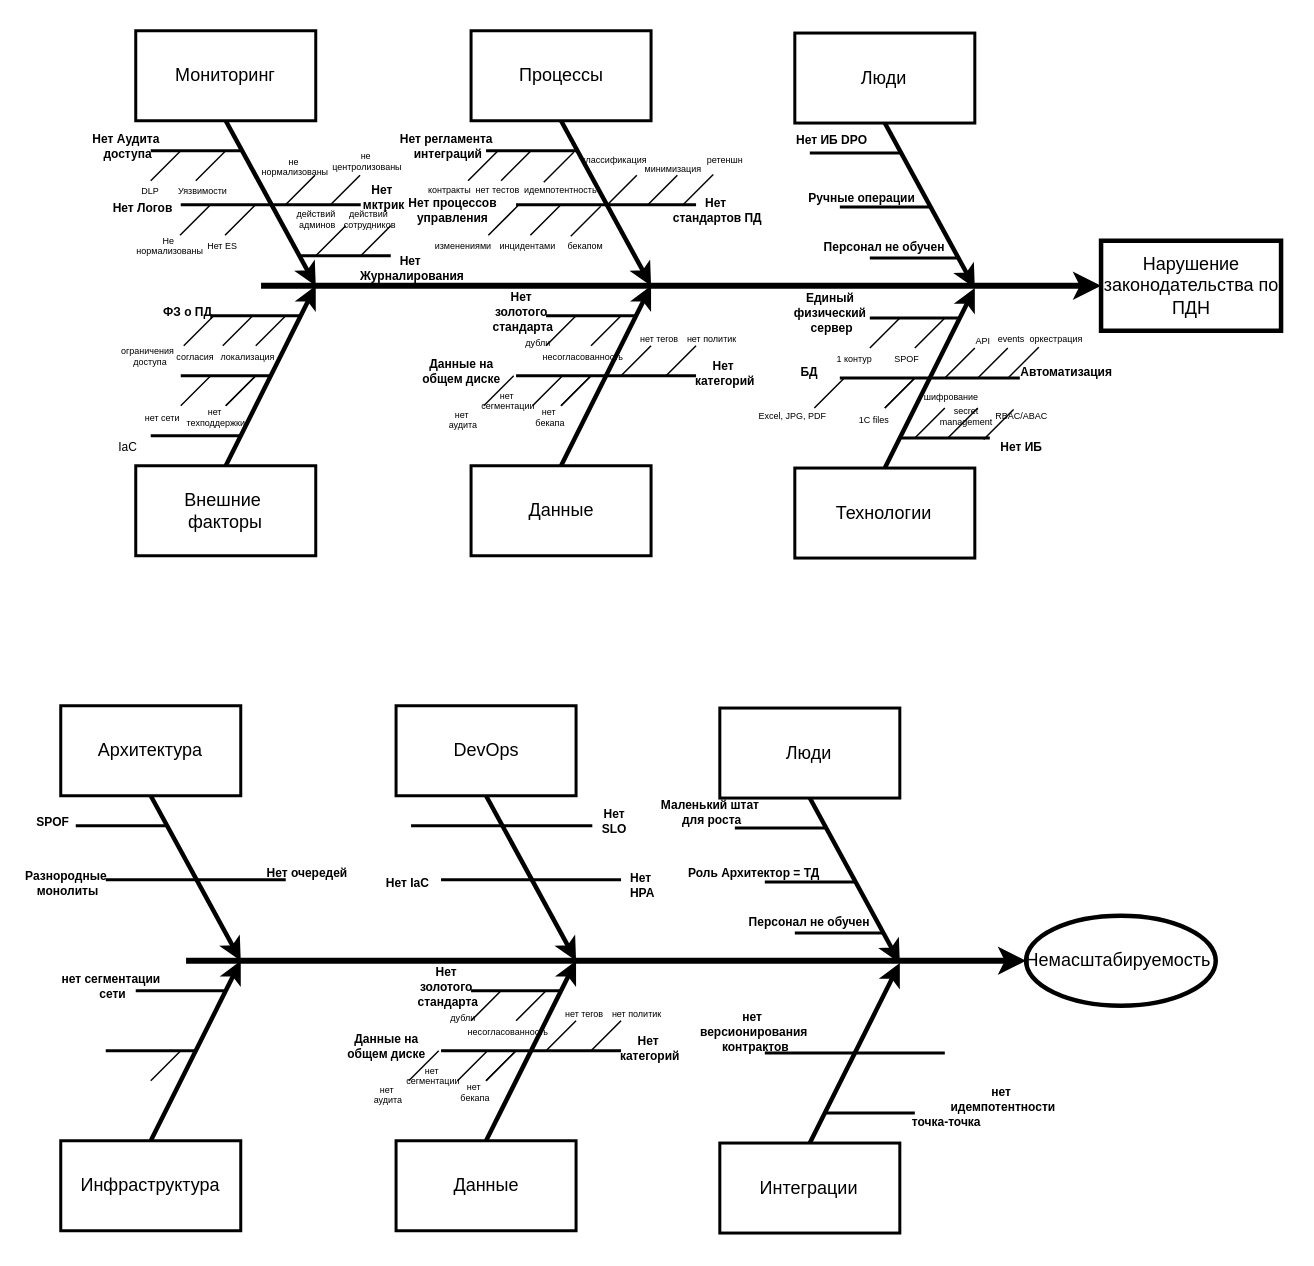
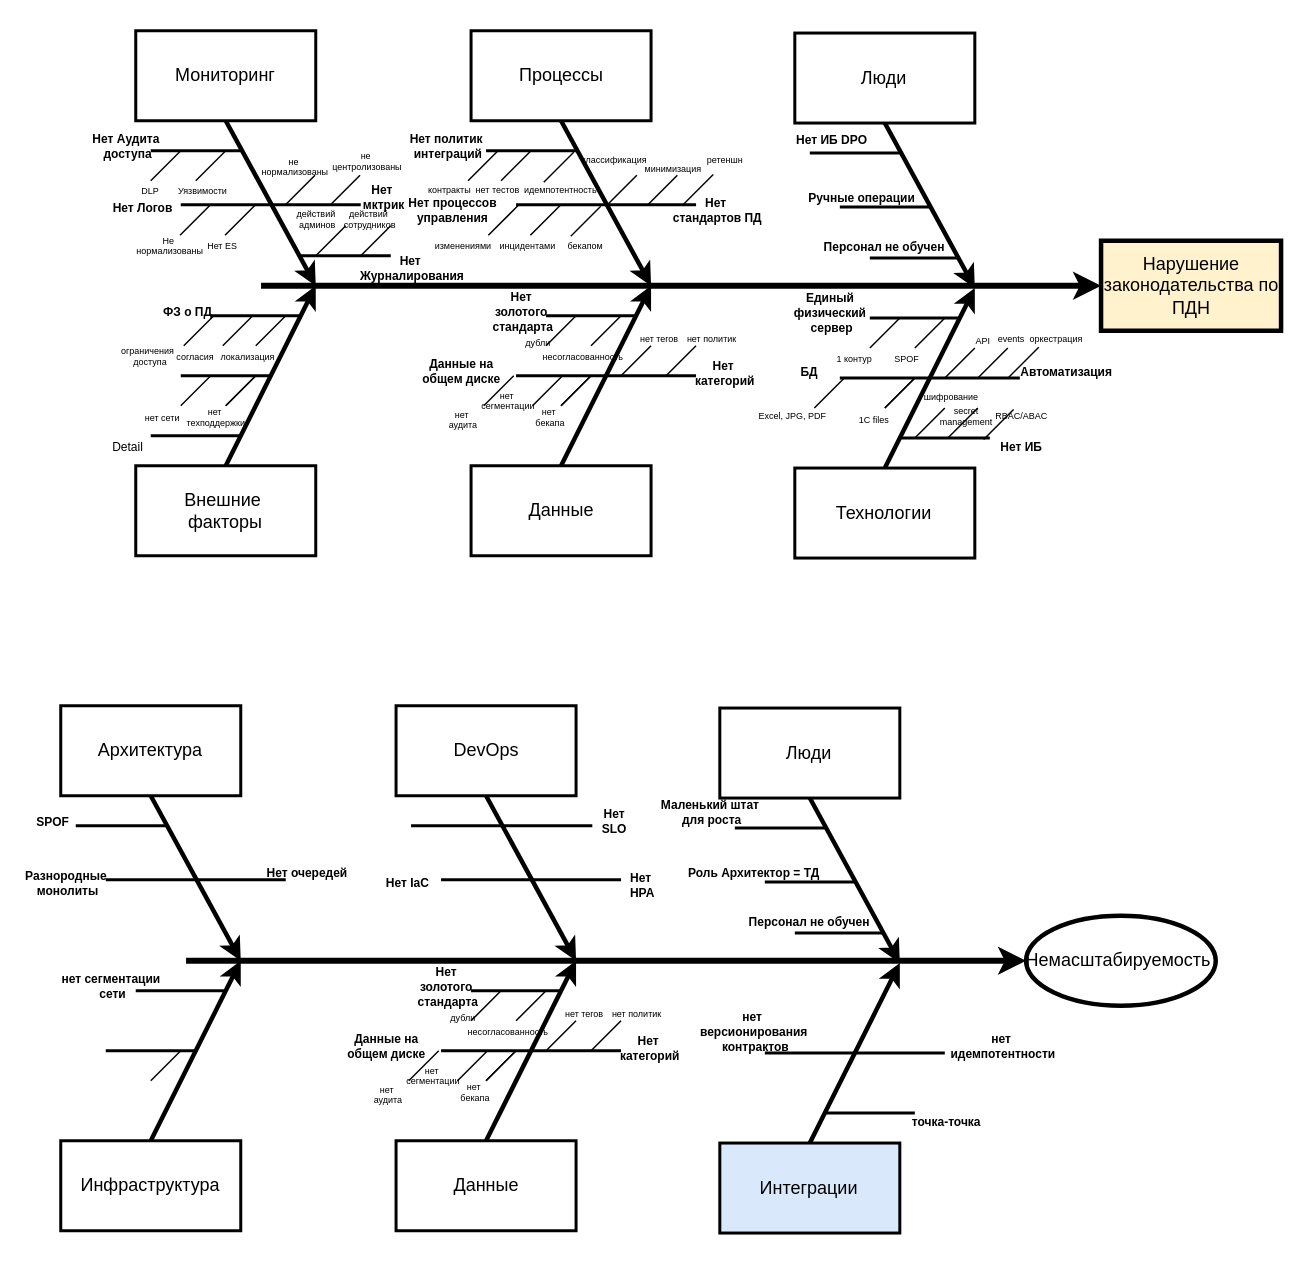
node "Нет регламента интеграций": label "Нет регламента интеграций" -> "Нет политик интеграций"
node "Нарушение законодательства по ПДН": fillcolor #ffffff -> #fff2cc
node "IaC": label "IaC" -> "Detail"
node "нет идемпотентности": moved (1004, 1103) -> (1004, 1051)
node "Интеграции": fillcolor #ffffff -> #dae8fc
